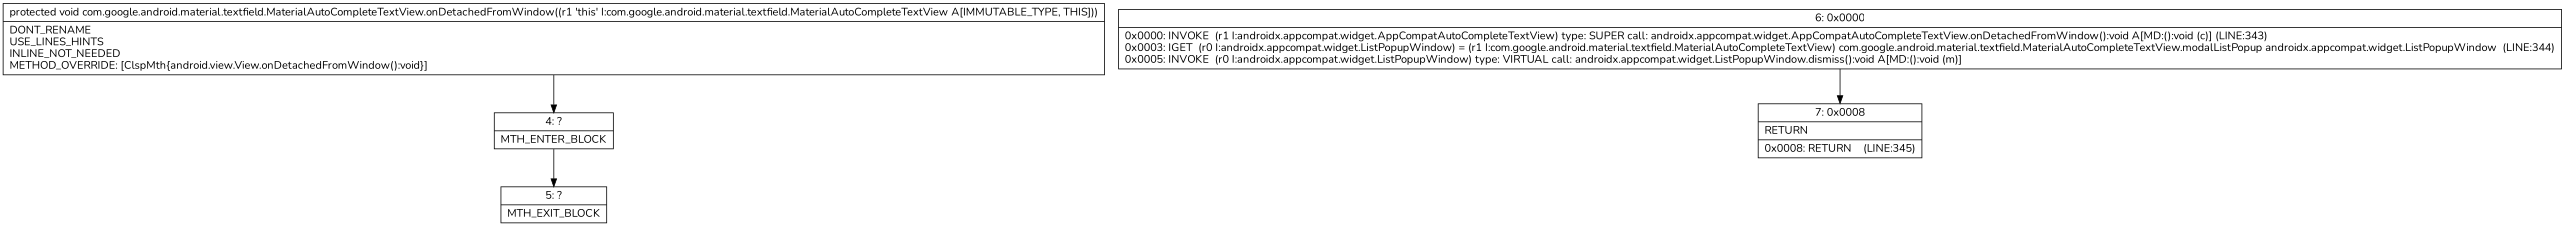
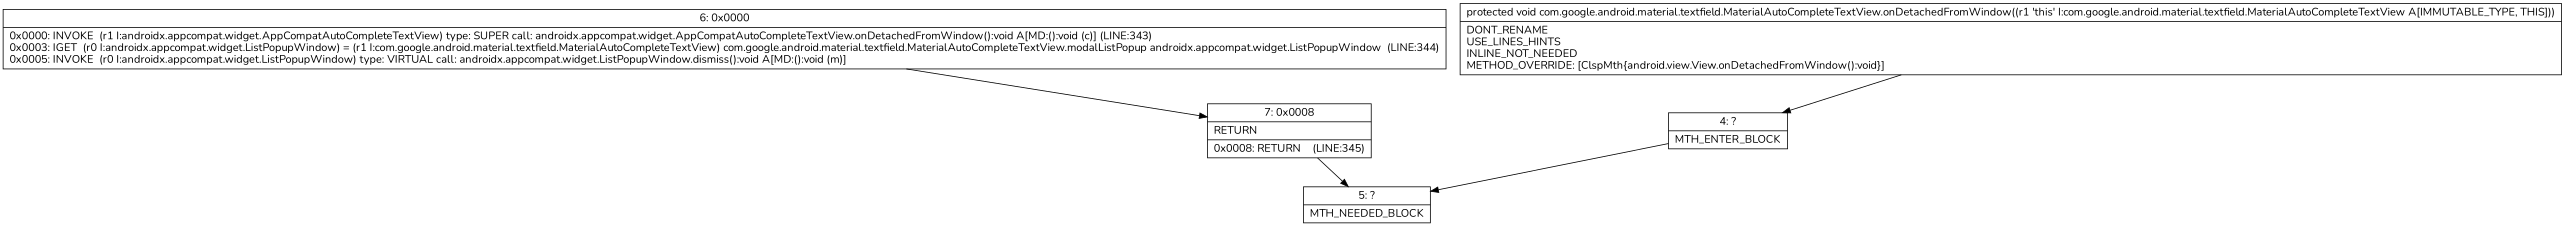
edge "7: 0x0008" -> "5: ?": added
node "5: ?": text "MTH_EXIT_BLOCK" -> "MTH_NEEDED_BLOCK"
